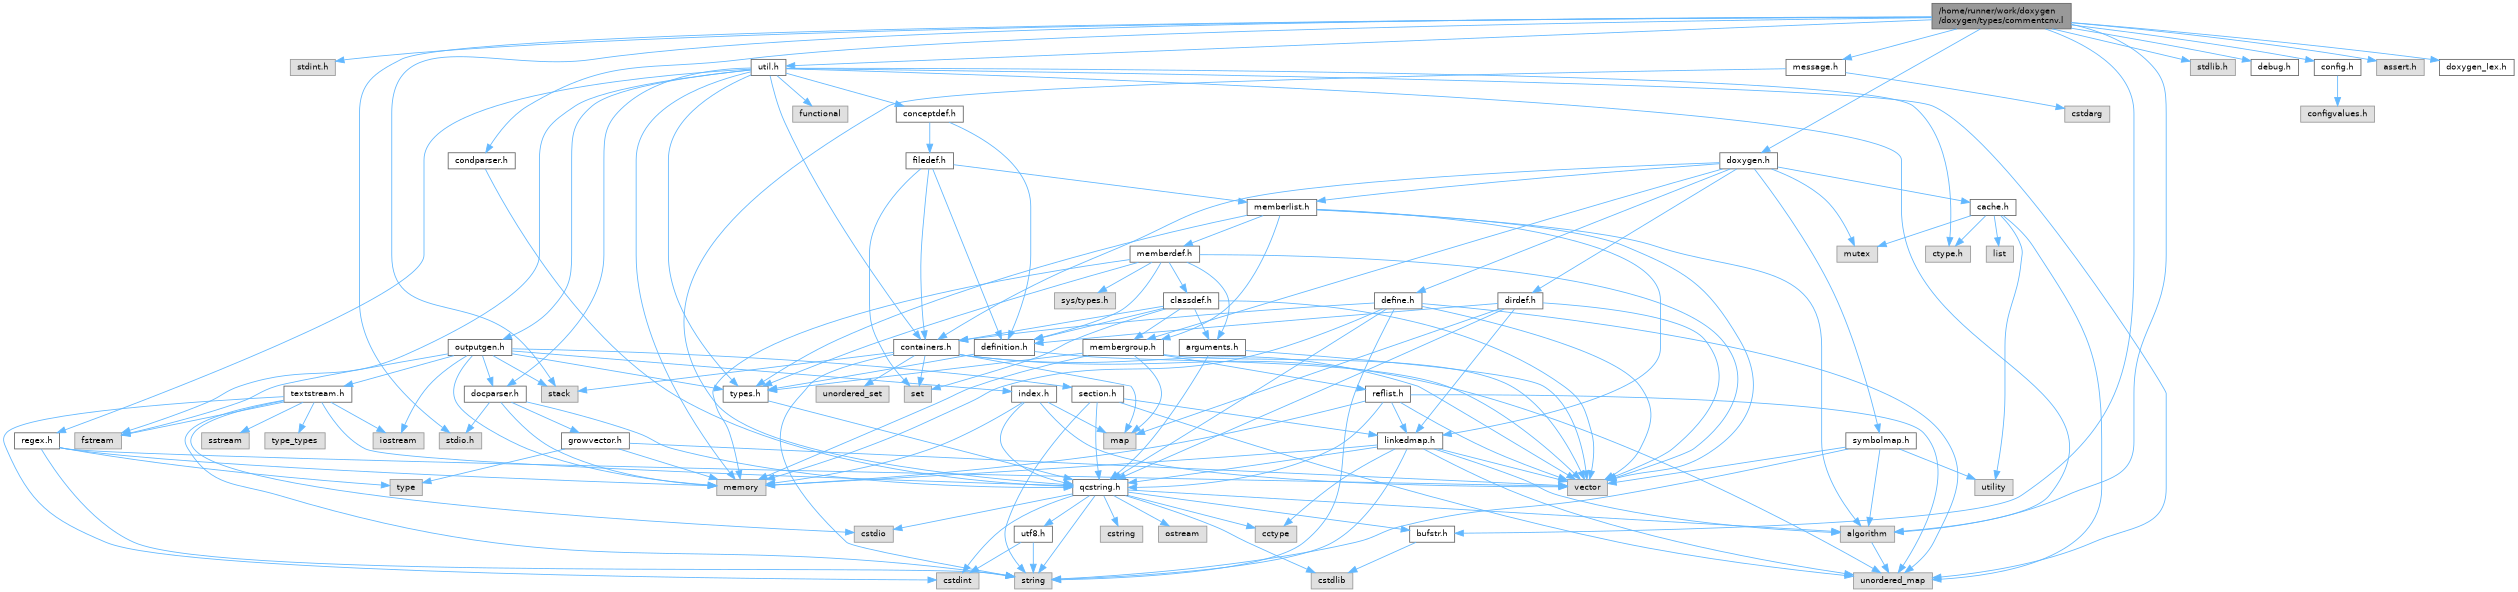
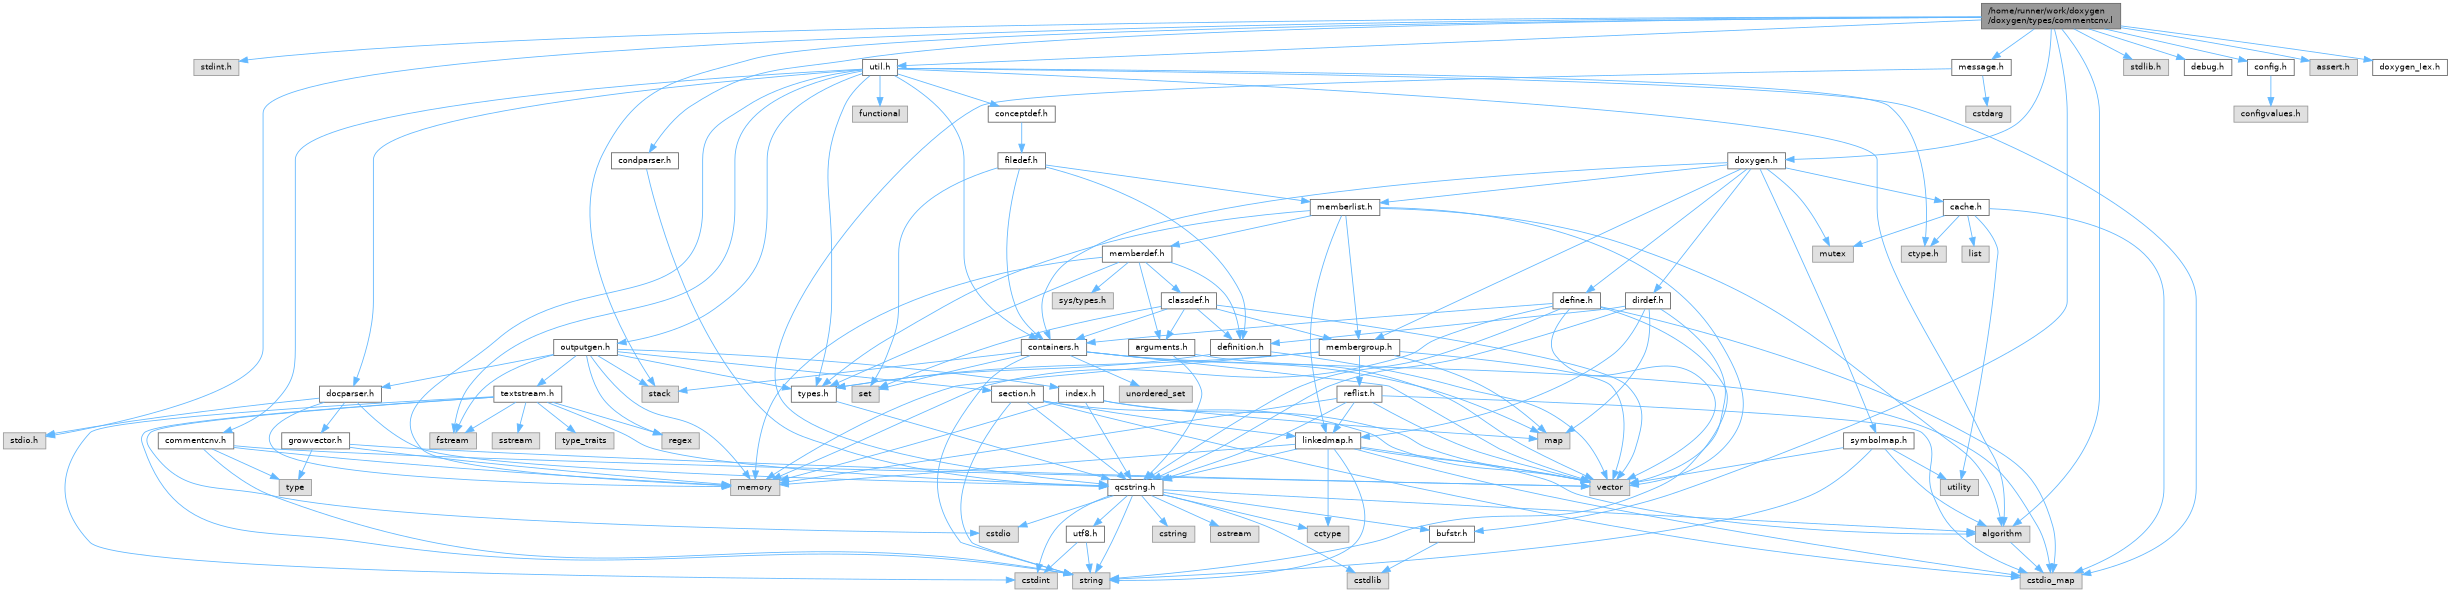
edge "conceptdef.h" -> "definition.h": removed
edge "memberdef.h" -> "vector": now "section.h" -> "vector"
node "regex.h": label "regex.h" -> "commentcnv.h"
node "type_types": label "type_types" -> "type_traits"
node "iostream": label "iostream" -> "regex"
node "unordered_map": label "unordered_map" -> "cstdio_map"
